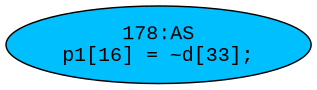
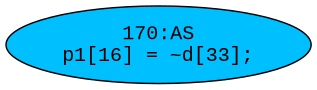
node "178:AS p1[16] = ~d[33];": label "178:AS p1[16] = ~d[33];" -> "170:AS p1[16] = ~d[33];"
